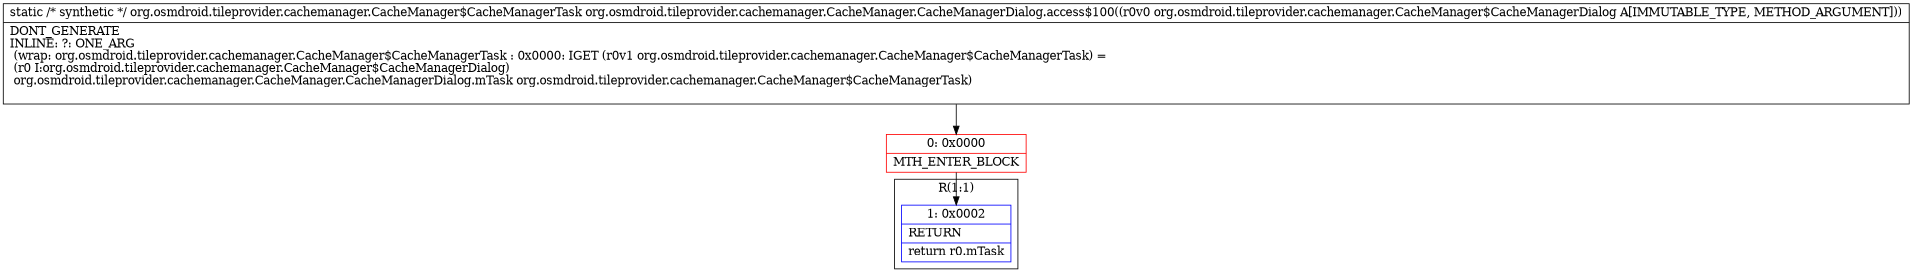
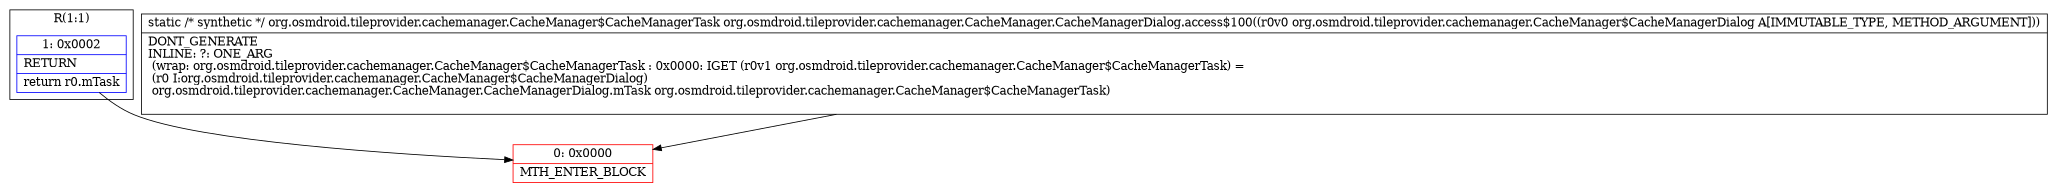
edge "0: 0x0000" -> "1: 0x0002": reversed
